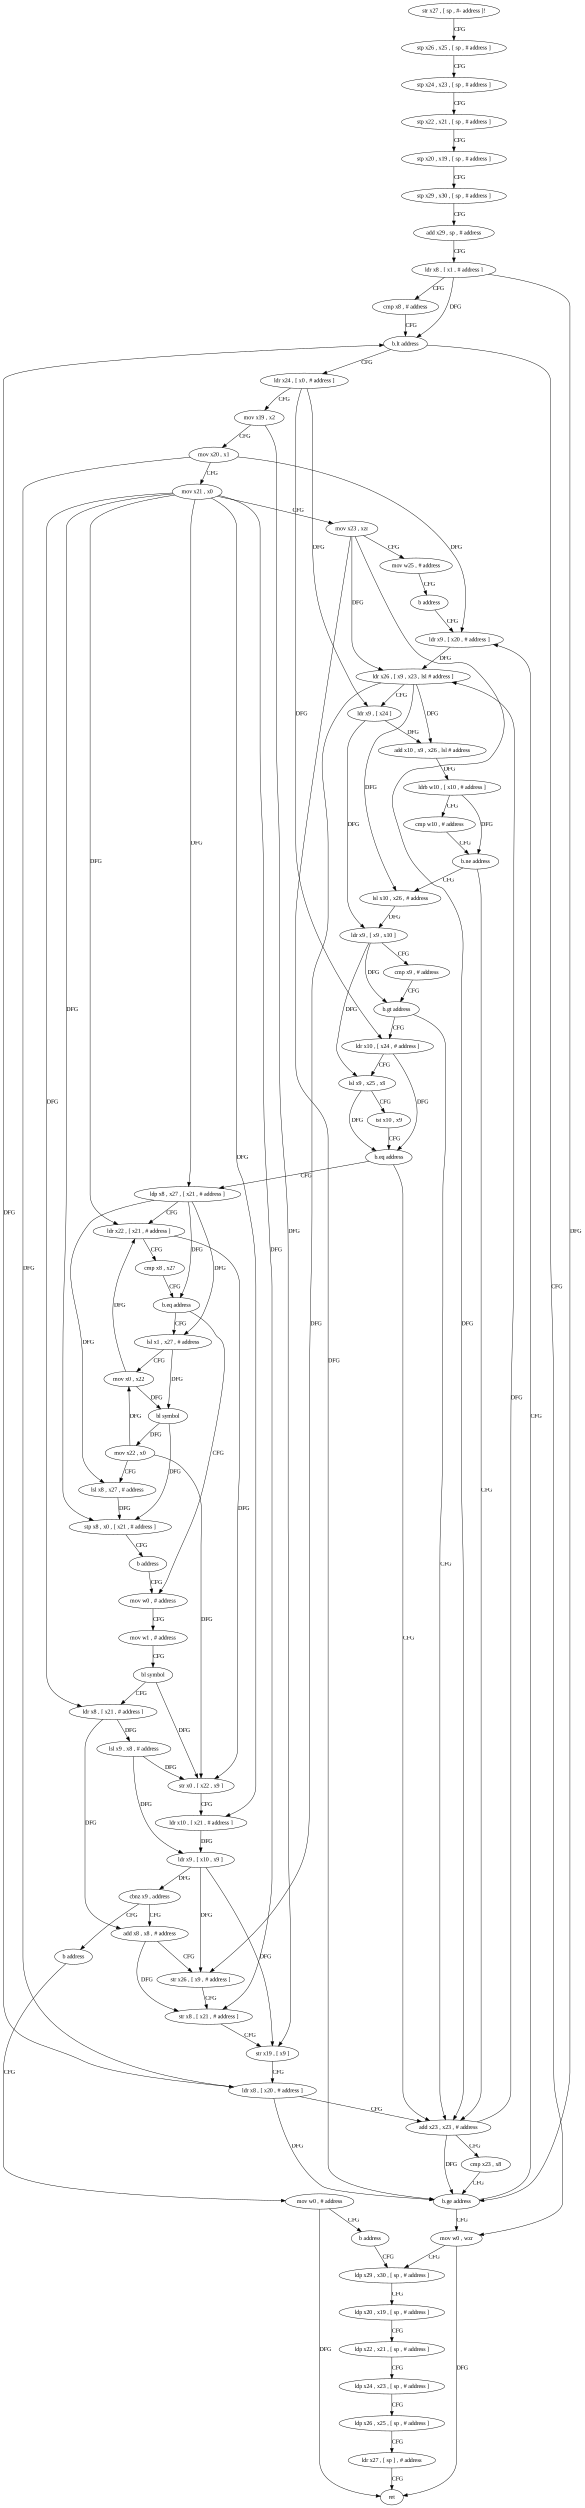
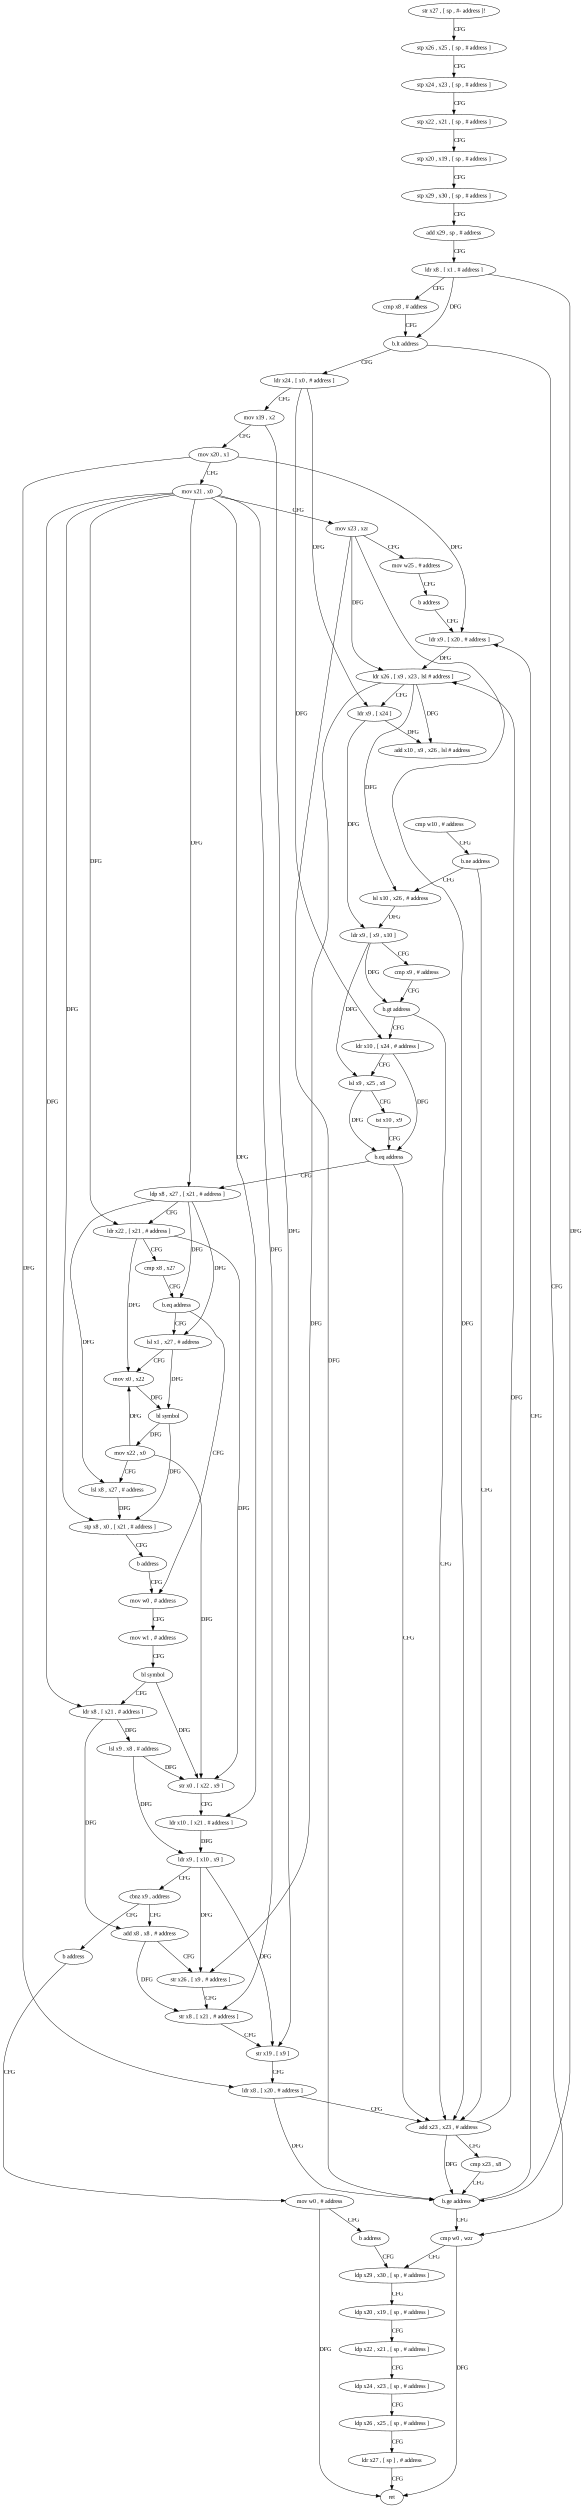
node "ldrb w10 , [ x10 , # address ]": removed
edge "ldr x8 , [ x20 , # address ]" -> "b.lt address": removed, label "DFG"
edge "mov x0 , x22" -> "ldr x22 , [ x21 , # address ]": reversed
edge "ldr x9 , [ x10 , x9 ]" -> "cbnz x9 , address": label "DFG" -> "CFG"
node "mov w0 , wzr": label "mov w0 , wzr" -> "cmp w0 , wzr"
